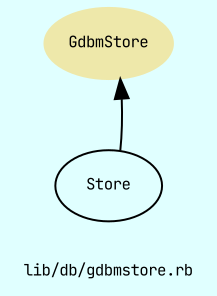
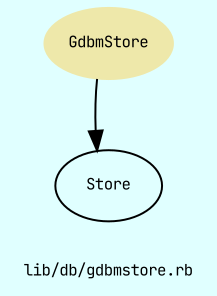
edge "Store" -> "GdbmStore": reversed
